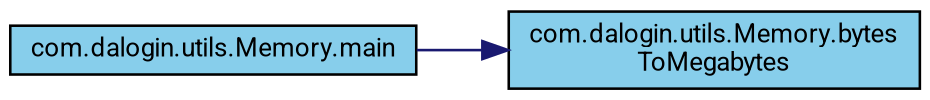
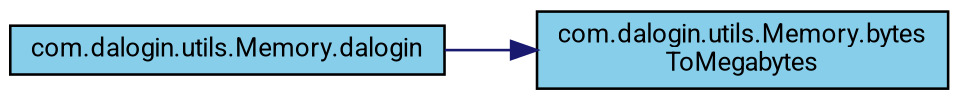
node "com.dalogin.utils.Memory.main": label "com.dalogin.utils.Memory.main" -> "com.dalogin.utils.Memory.dalogin"
